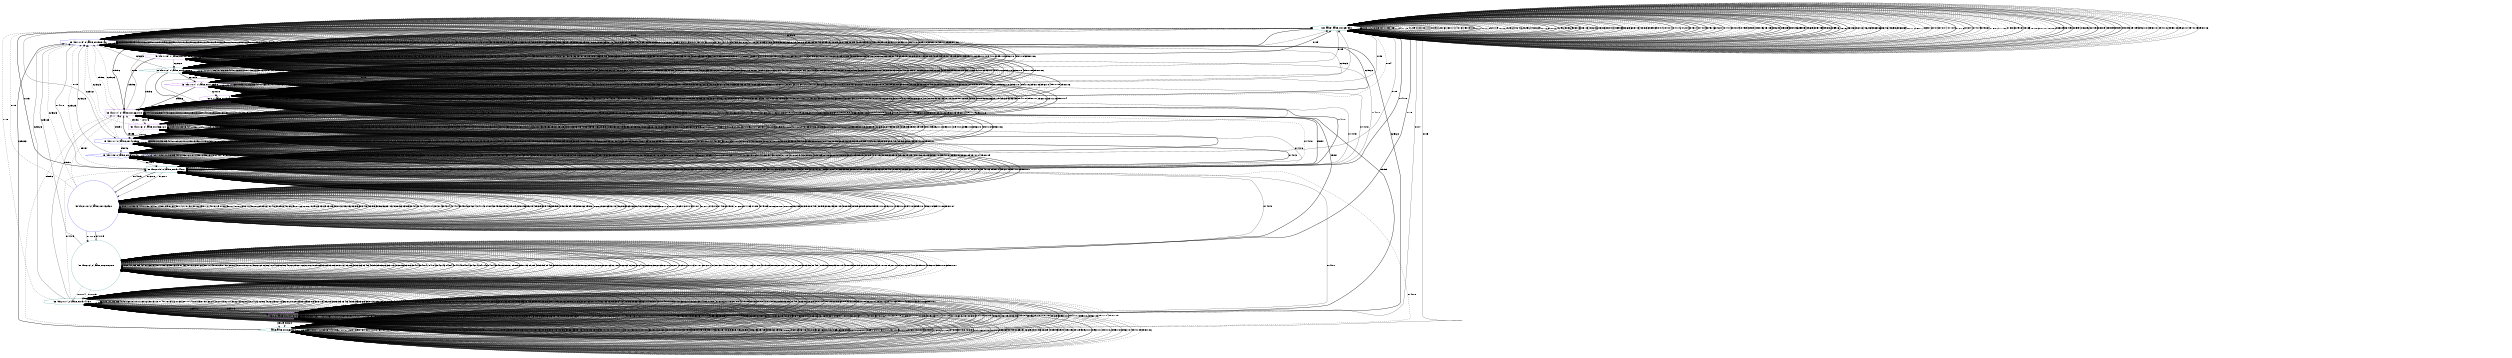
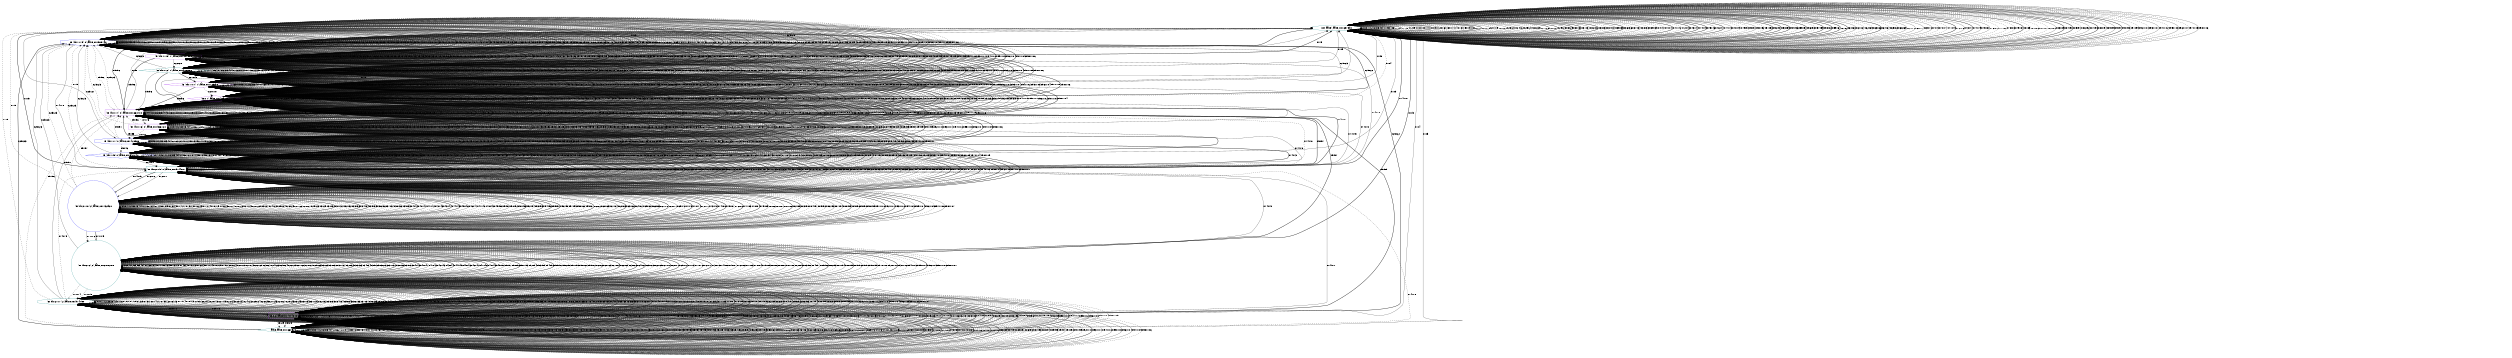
node "(= x 1),false,0x1bcacc0": shape octagon -> diamond
